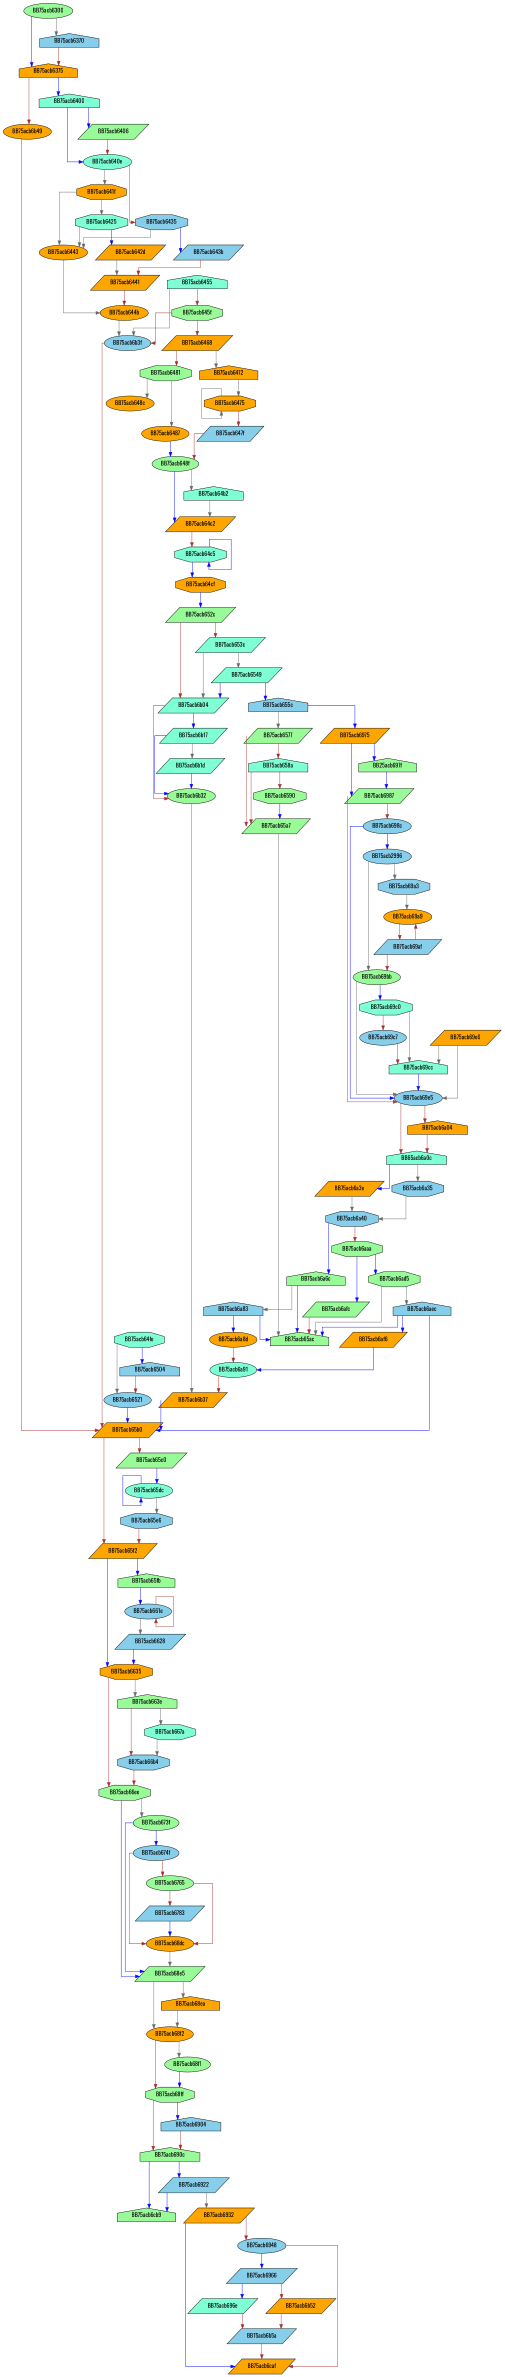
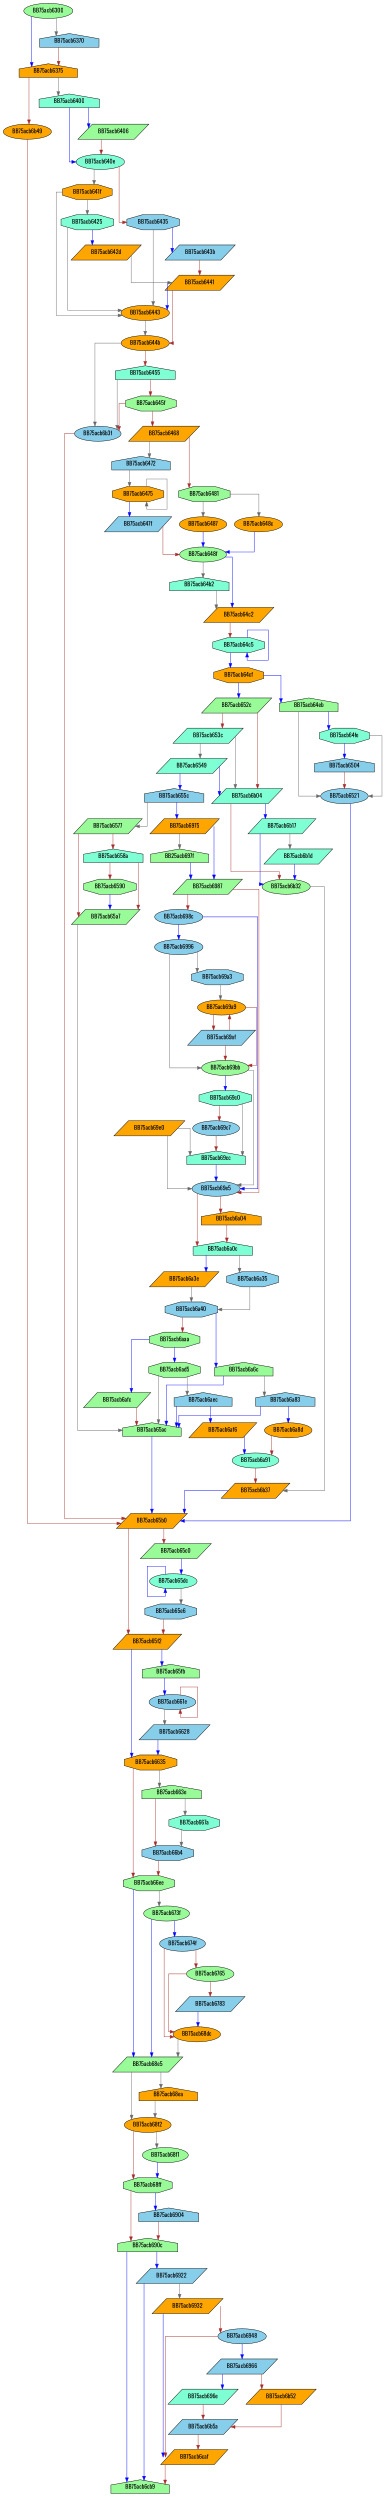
edge "BB75acb6375" -> "BB75acb6400": color blue -> gray40
edge "BB75acb6441" -> "BB75acb6443": added
edge "BB75acb644b" -> "BB75acb6455": added
node "BB75acb6472": fillcolor orange -> skyblue
edge "BB75acb6475" -> "BB75acb647f": color brown -> blue
edge "BB75acb648c" -> "BB75acb648f": added
node "BB75acb64eb": added
edge "BB75acb6975" -> "BB25acb697f": color blue -> gray40
node "BB75acb2996": label "BB75acb2996" -> "BB75acb6996"
edge "BB75acb69a9" -> "BB75acb69bb": added
node "BB65acb6a0c": label "BB65acb6a0c" -> "BB75acb6a0c"
edge "BB75acb6aec" -> "BB75acb65b0": now "BB75acb65ac" -> "BB75acb65b0"
edge "BB75acb6caf" -> "BB75acb6cb9": added
